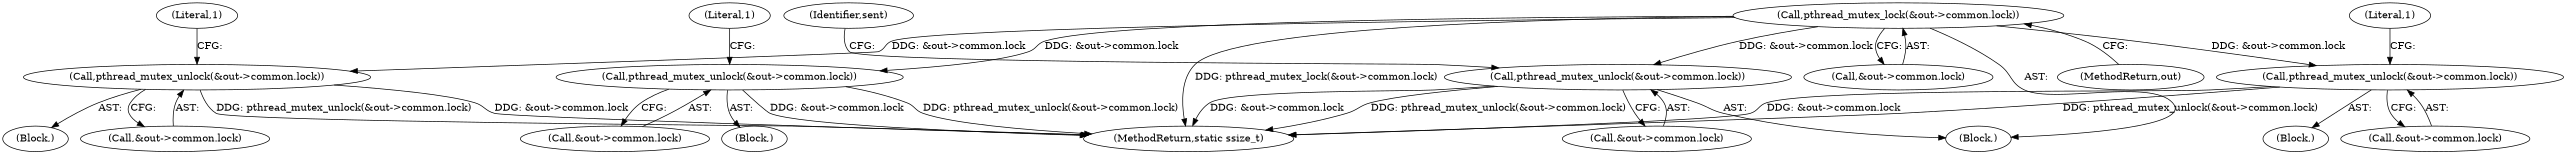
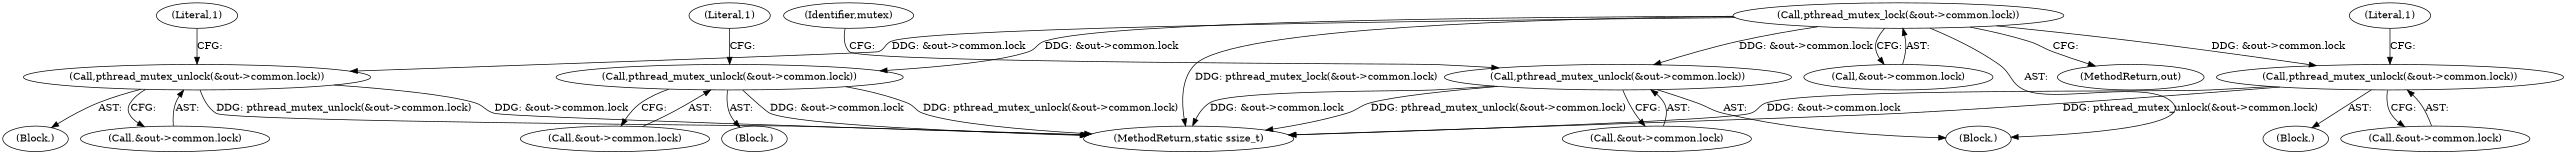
node "(Identifier,sent)": label "(Identifier,sent)" -> "(Identifier,mutex)"
edge "(MethodReturn,out)" -> "(Call,pthread_mutex_lock(&out->common.lock))": reversed
